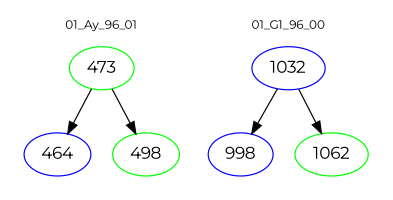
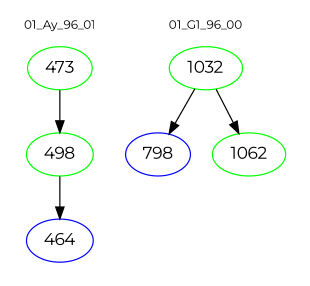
node "1032": color blue -> green
edge "473" -> "464": now "498" -> "464"
node "998": label "998" -> "798"
